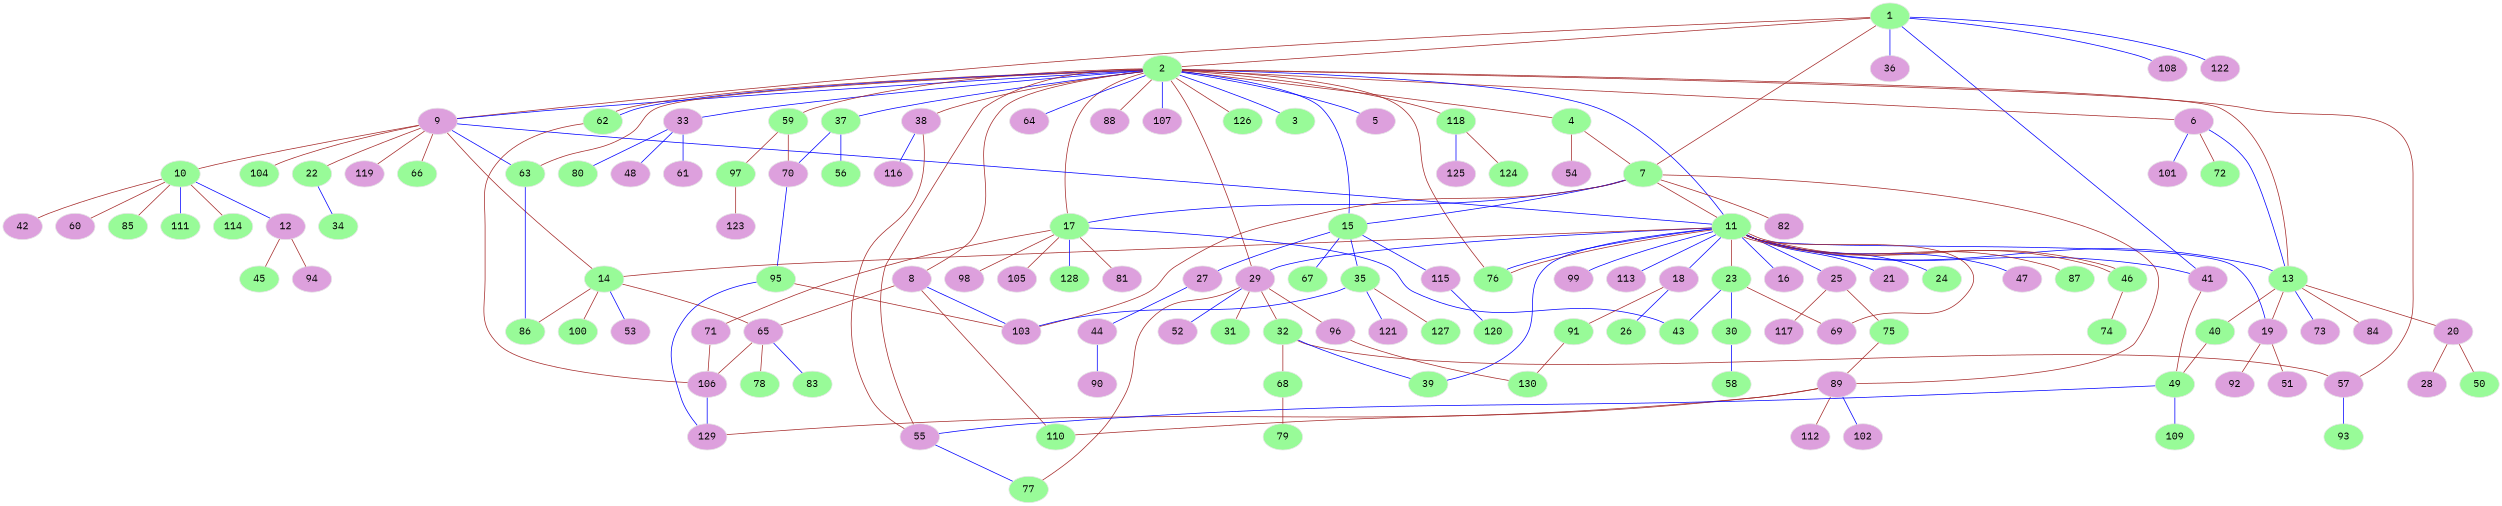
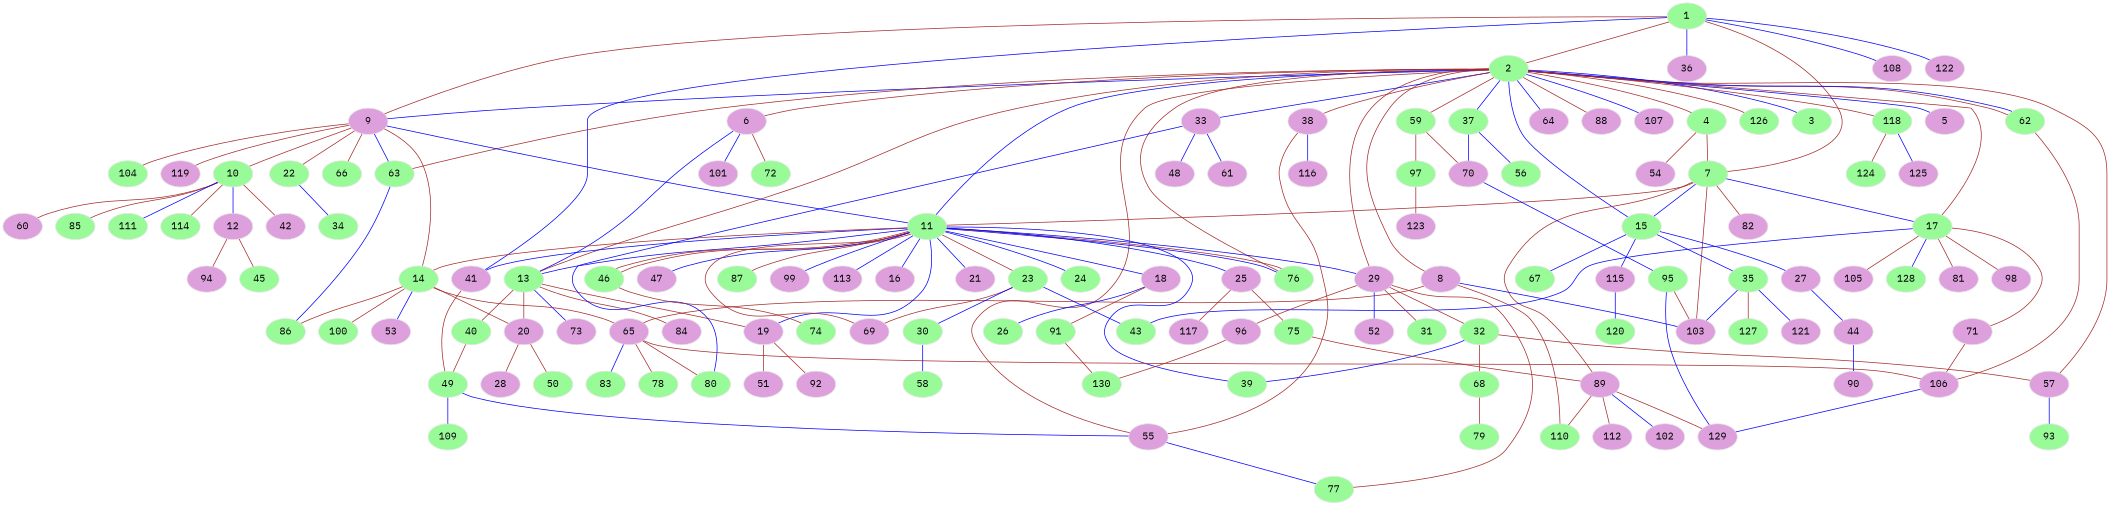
edge "14" -- "20": added
edge "65" -- "80": added
